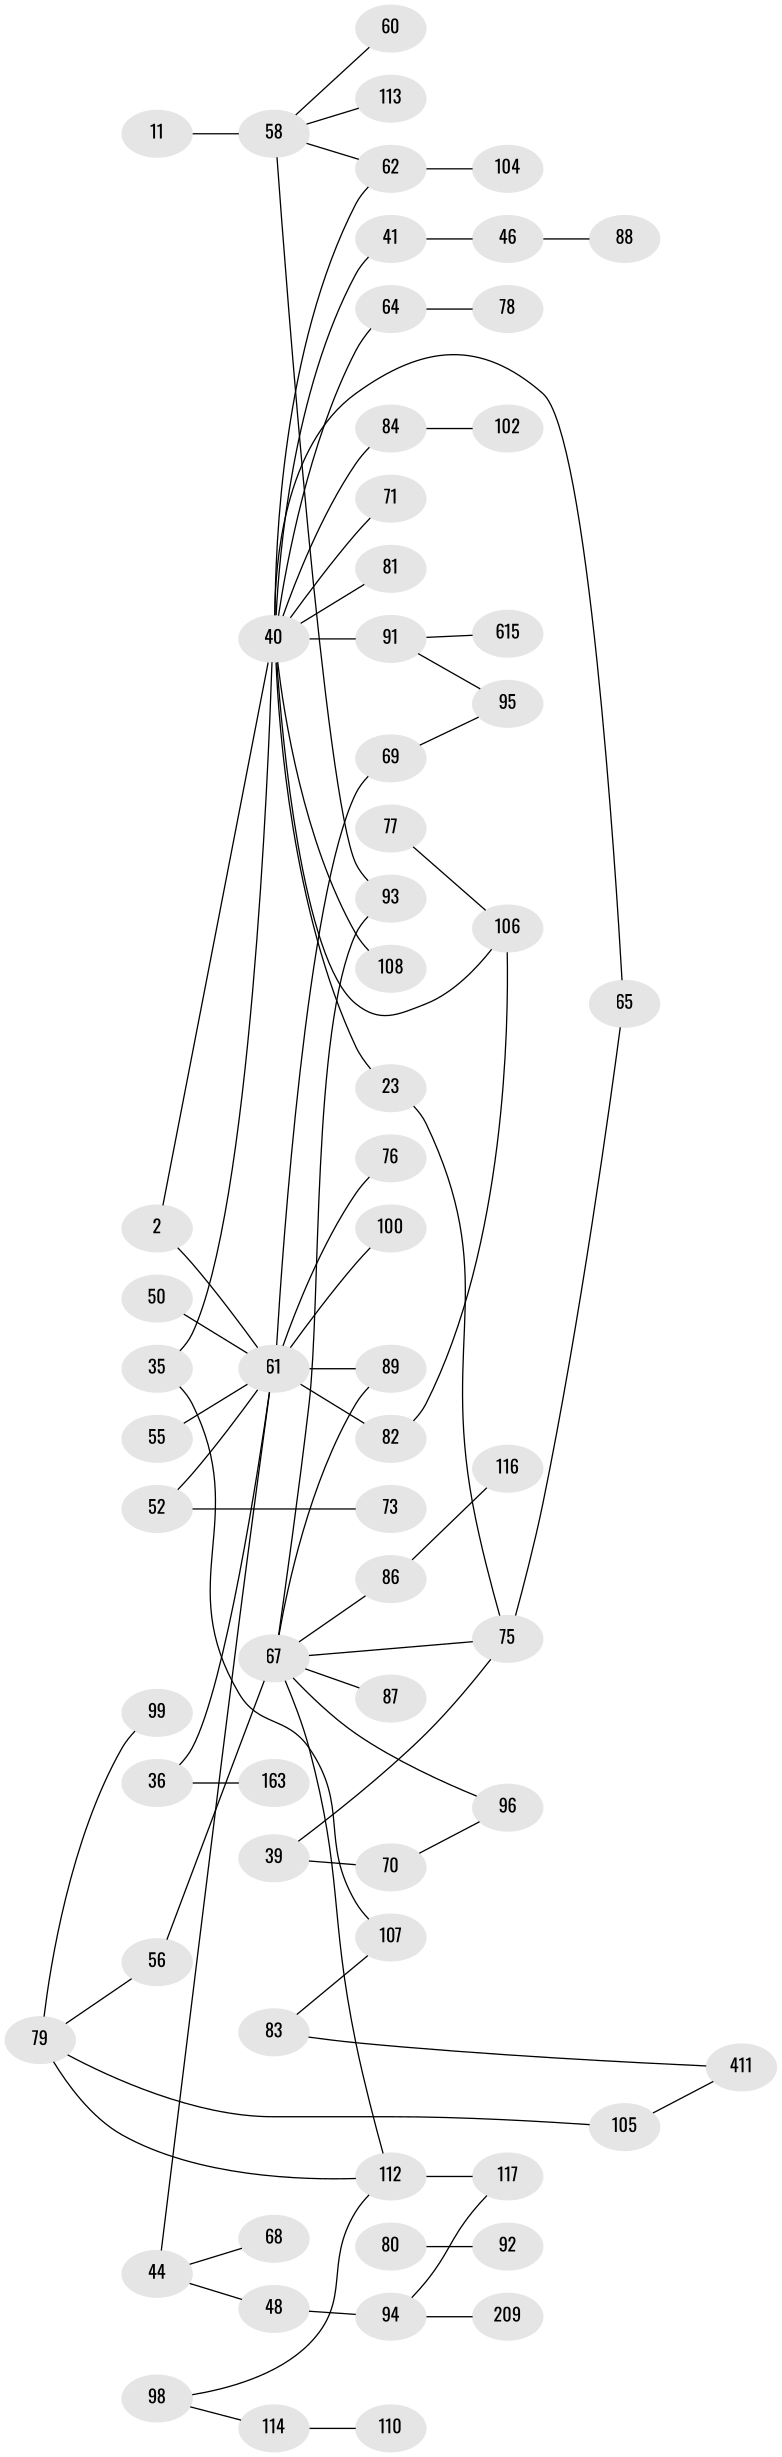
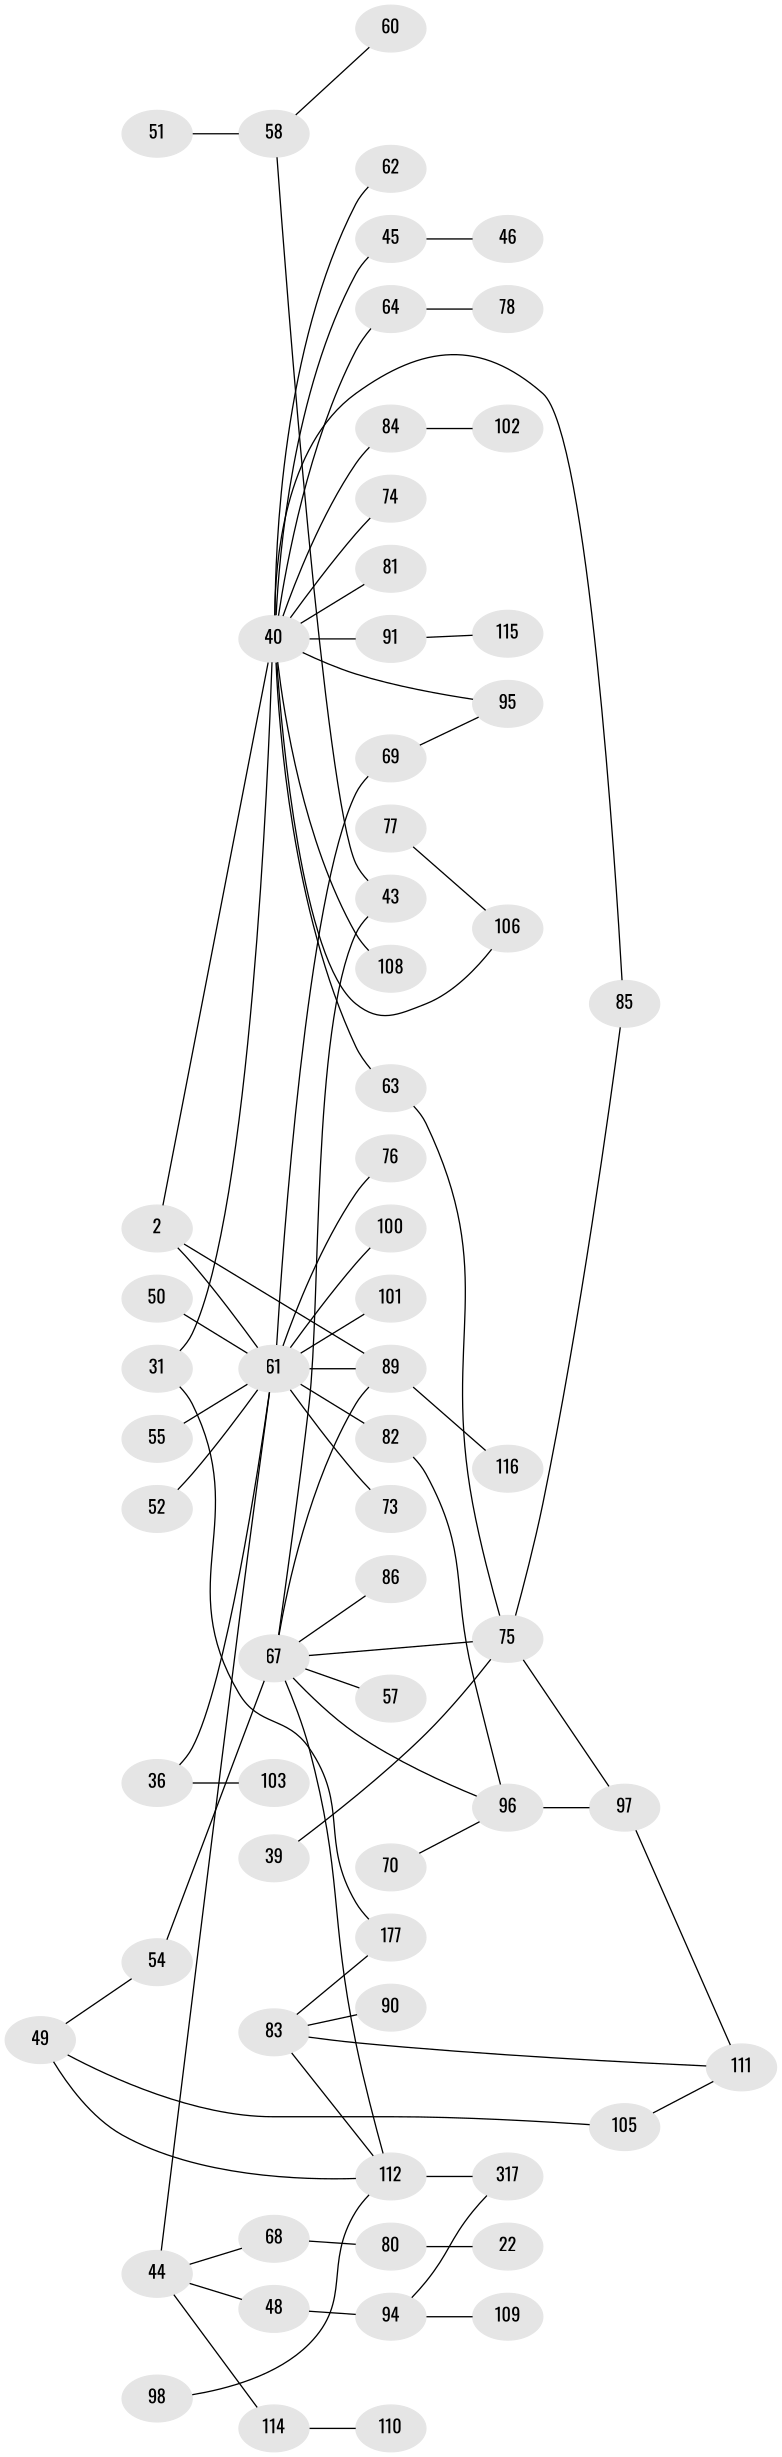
node "113": removed
node "11": label "11" -> "51"
edge "58" -- "62": removed
node "104": removed
node "41": label "41" -> "45"
node "88": removed
node "71": label "71" -> "74"
node "615": label "615" -> "115"
edge "91" -- "95": now "40" -- "95"
node "93": label "93" -> "43"
node "65": label "65" -> "85"
node "23": label "23" -> "63"
edge "106" -- "82": now "96" -- "82"
edge "2" -- "89": added
node "101": added
node "35": label "35" -> "31"
edge "52" -- "73": now "61" -- "73"
edge "116" -- "86": now "116" -- "89"
node "87": label "87" -> "57"
node "99": removed
node "163": label "163" -> "103"
node "97": added
edge "39" -- "70": removed
node "107": label "107" -> "177"
node "56": label "56" -> "54"
node "90": added
node "79": label "79" -> "49"
node "411": label "411" -> "111"
edge "83" -- "112": added
node "117": label "117" -> "317"
edge "68" -- "80": added
node "92": label "92" -> "22"
node "209": label "209" -> "109"
edge "98" -- "114": now "44" -- "114"
